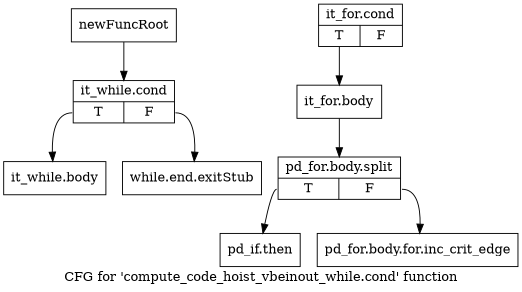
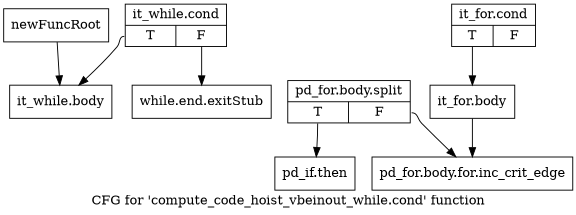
edge "newFuncRoot" -> "it_while.cond": now "newFuncRoot" -> "it_while.body"
edge "it_for.body" -> "pd_for.body.split": now "it_for.body" -> "pd_for.body.for.inc_crit_edge"
